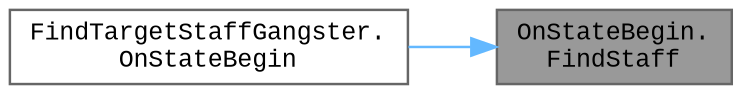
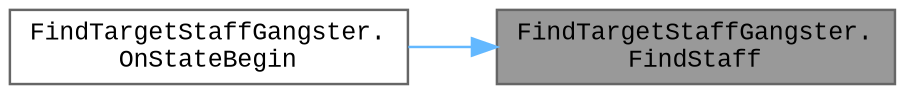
node "OnStateBegin. FindStaff": label "OnStateBegin. FindStaff" -> "FindTargetStaffGangster. FindStaff"
